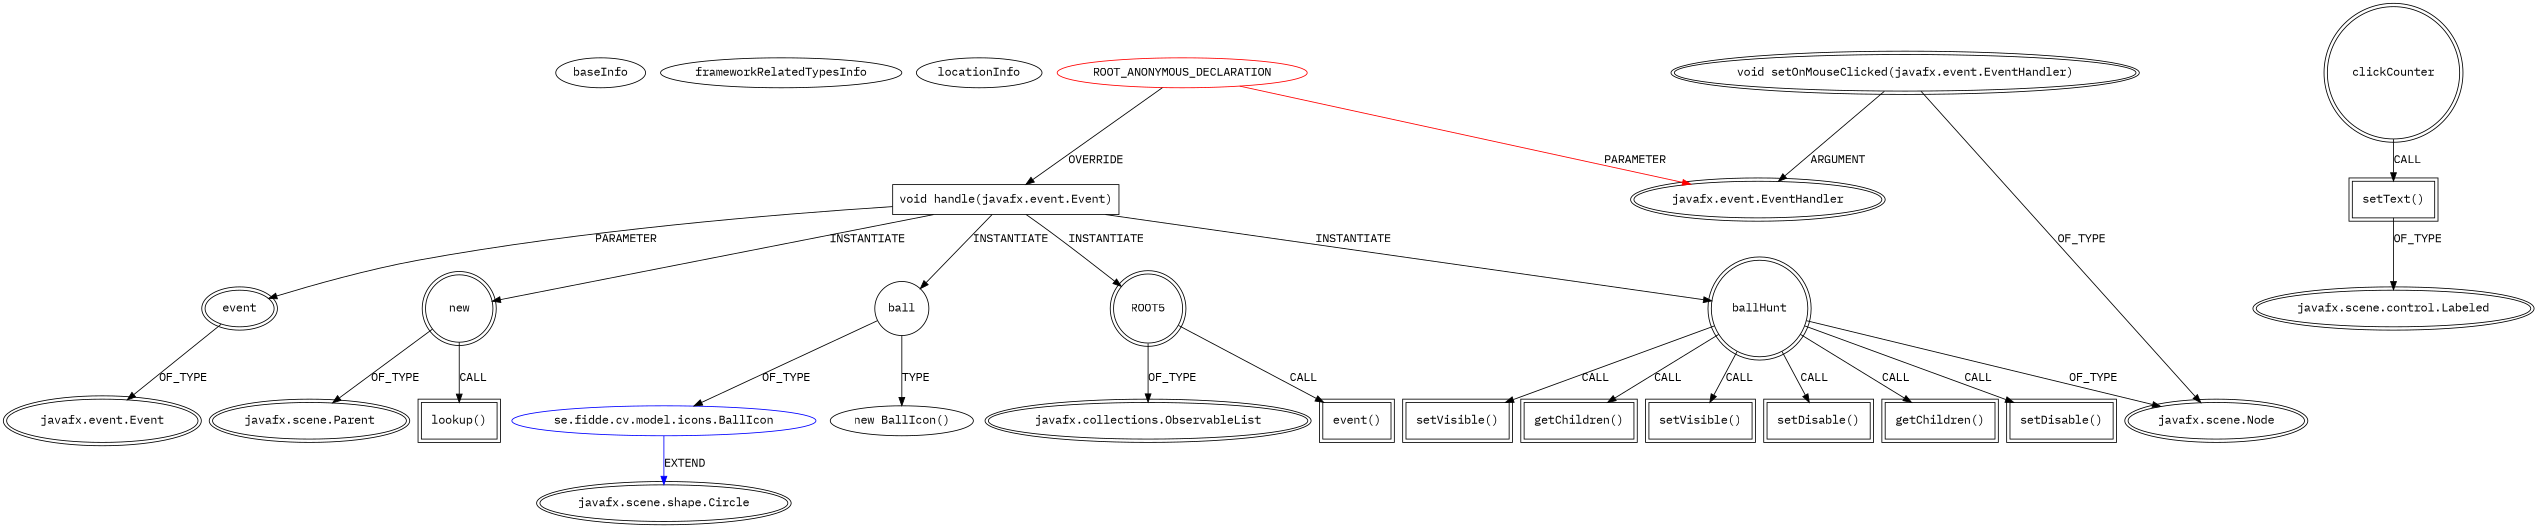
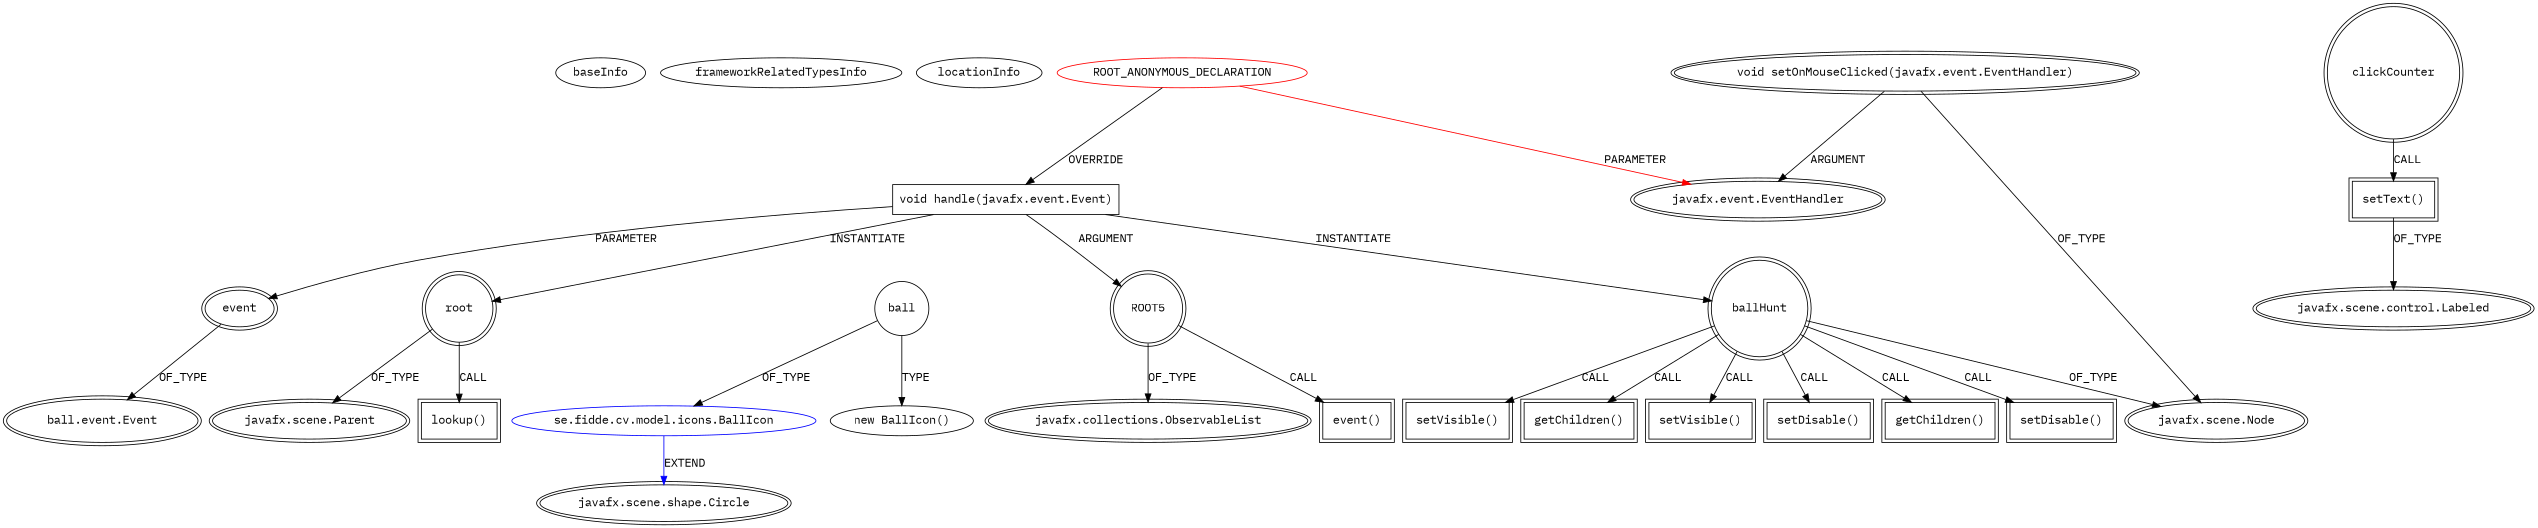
edge "void handle(javafx.event.Event)" -> "ROOT5": label "INSTANTIATE" -> "ARGUMENT"
edge "void handle(javafx.event.Event)" -> "ball": removed, label "INSTANTIATE"
node "new": label "new" -> "root"
node "javafx.event.Event": label "javafx.event.Event" -> "ball.event.Event"
